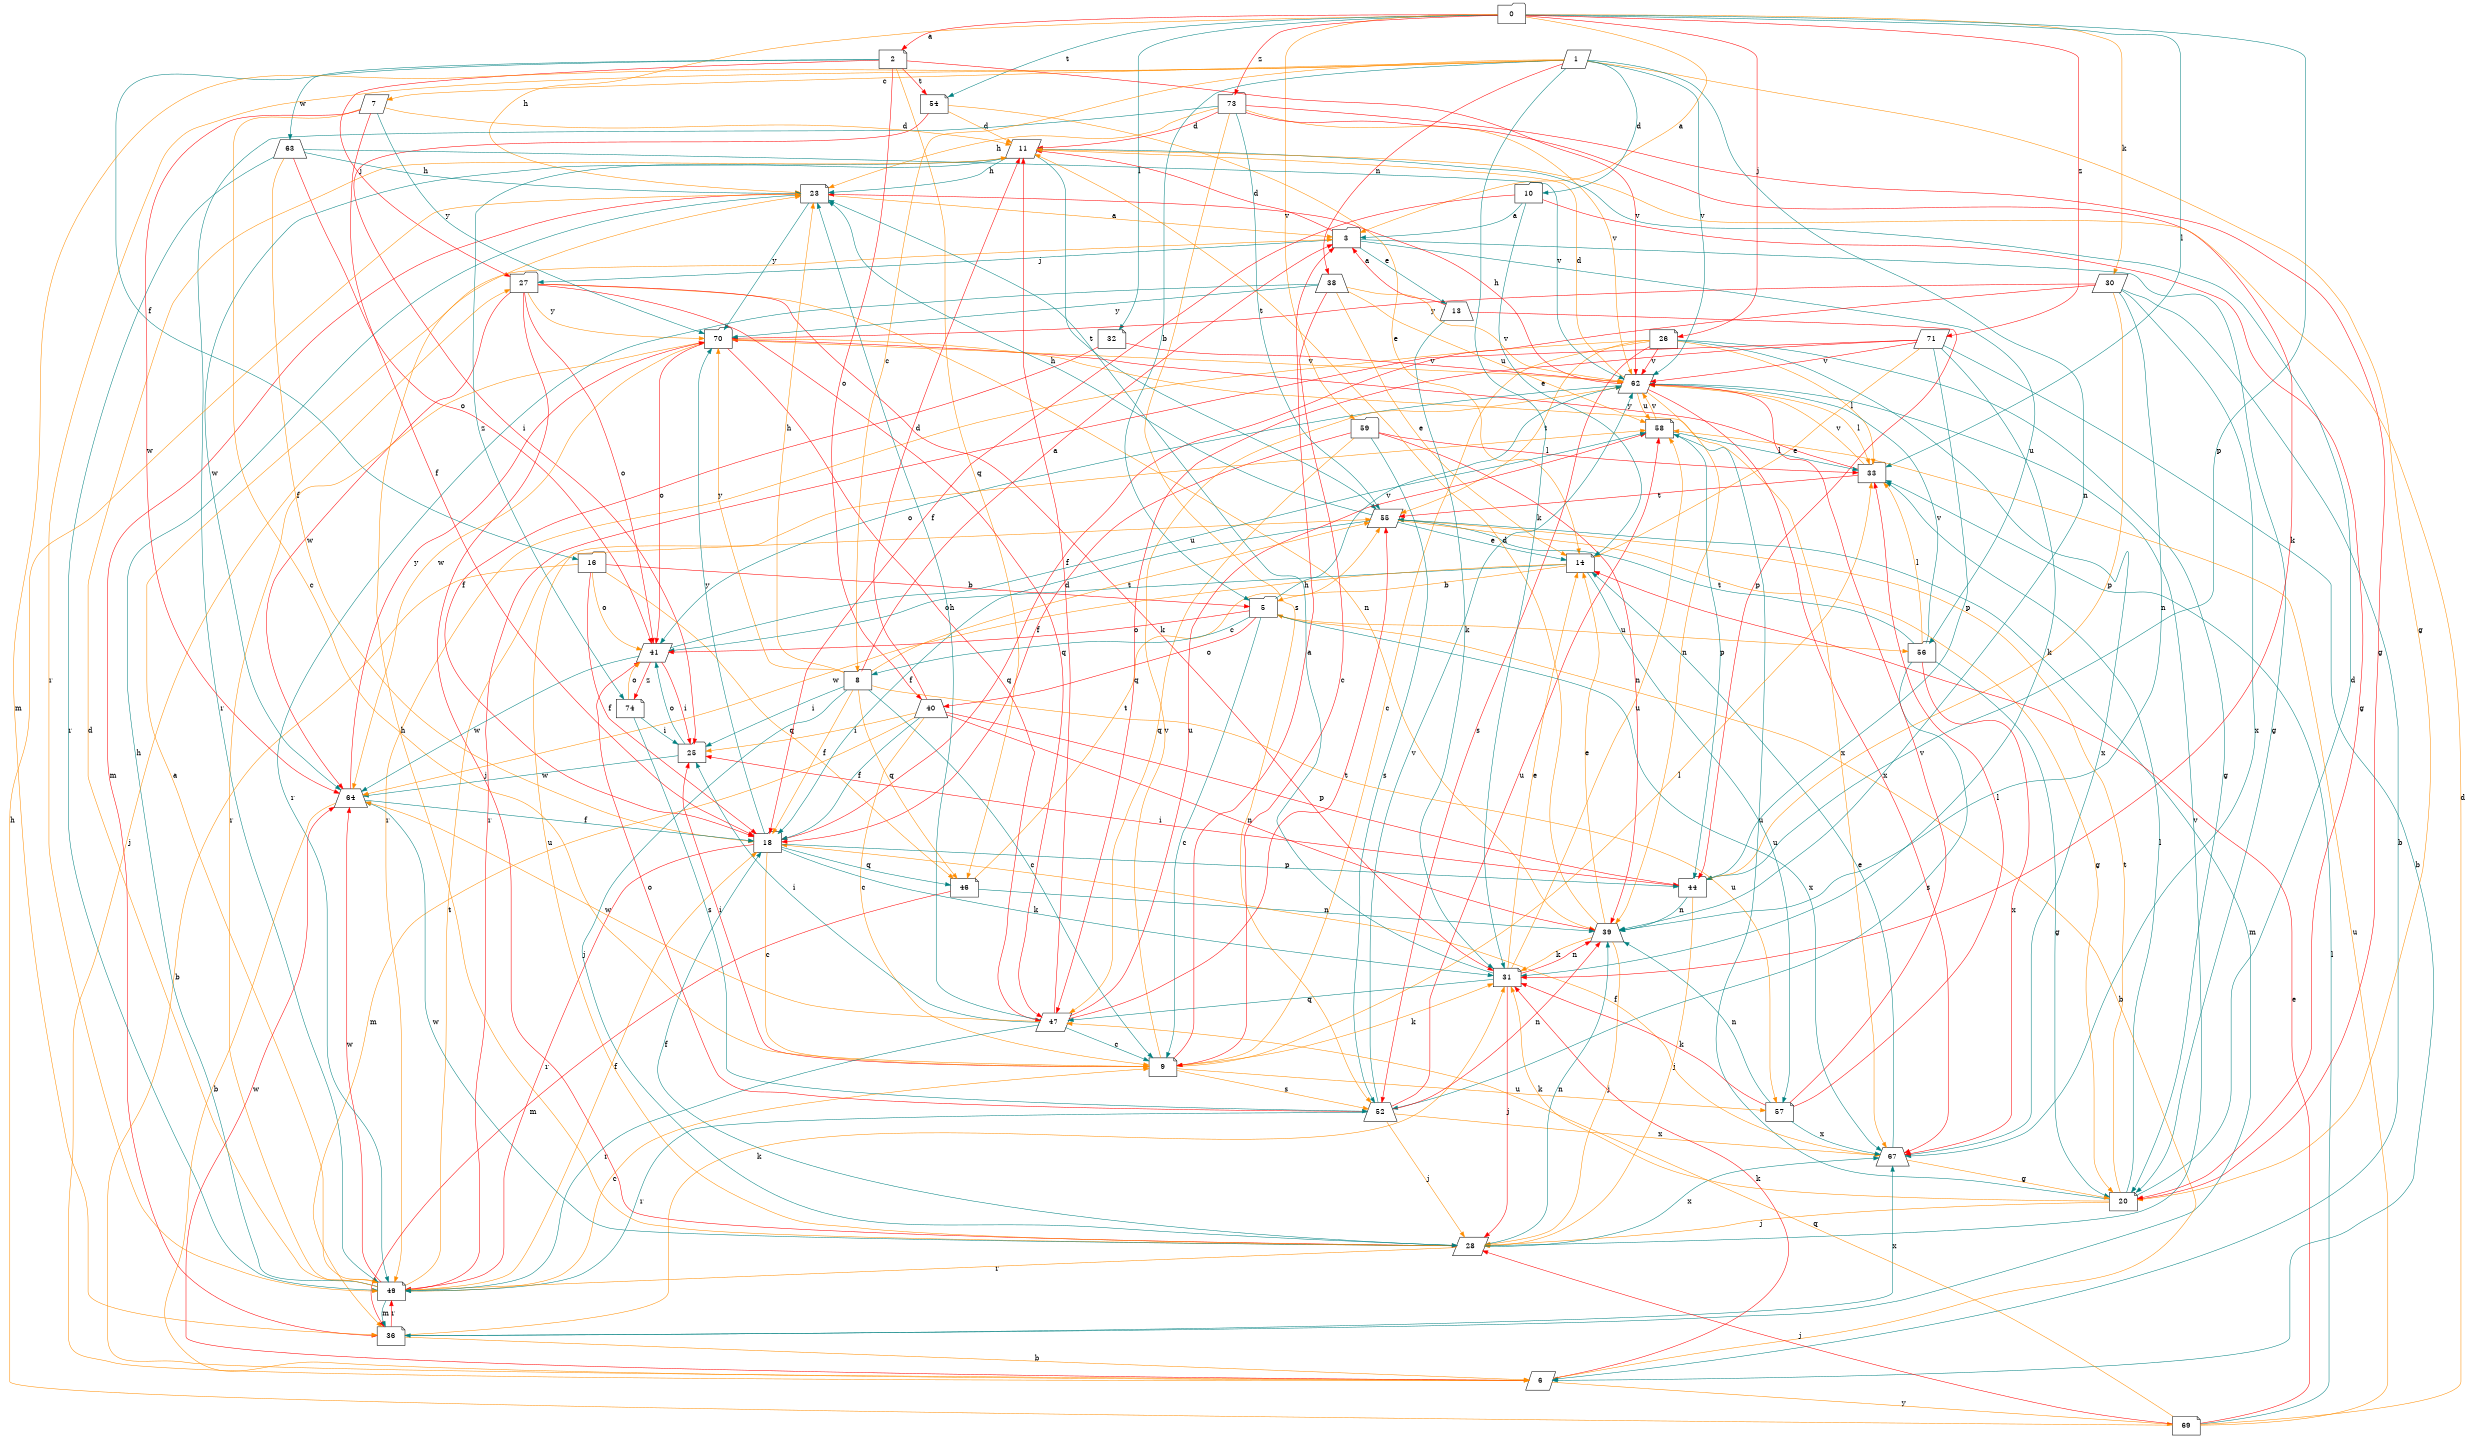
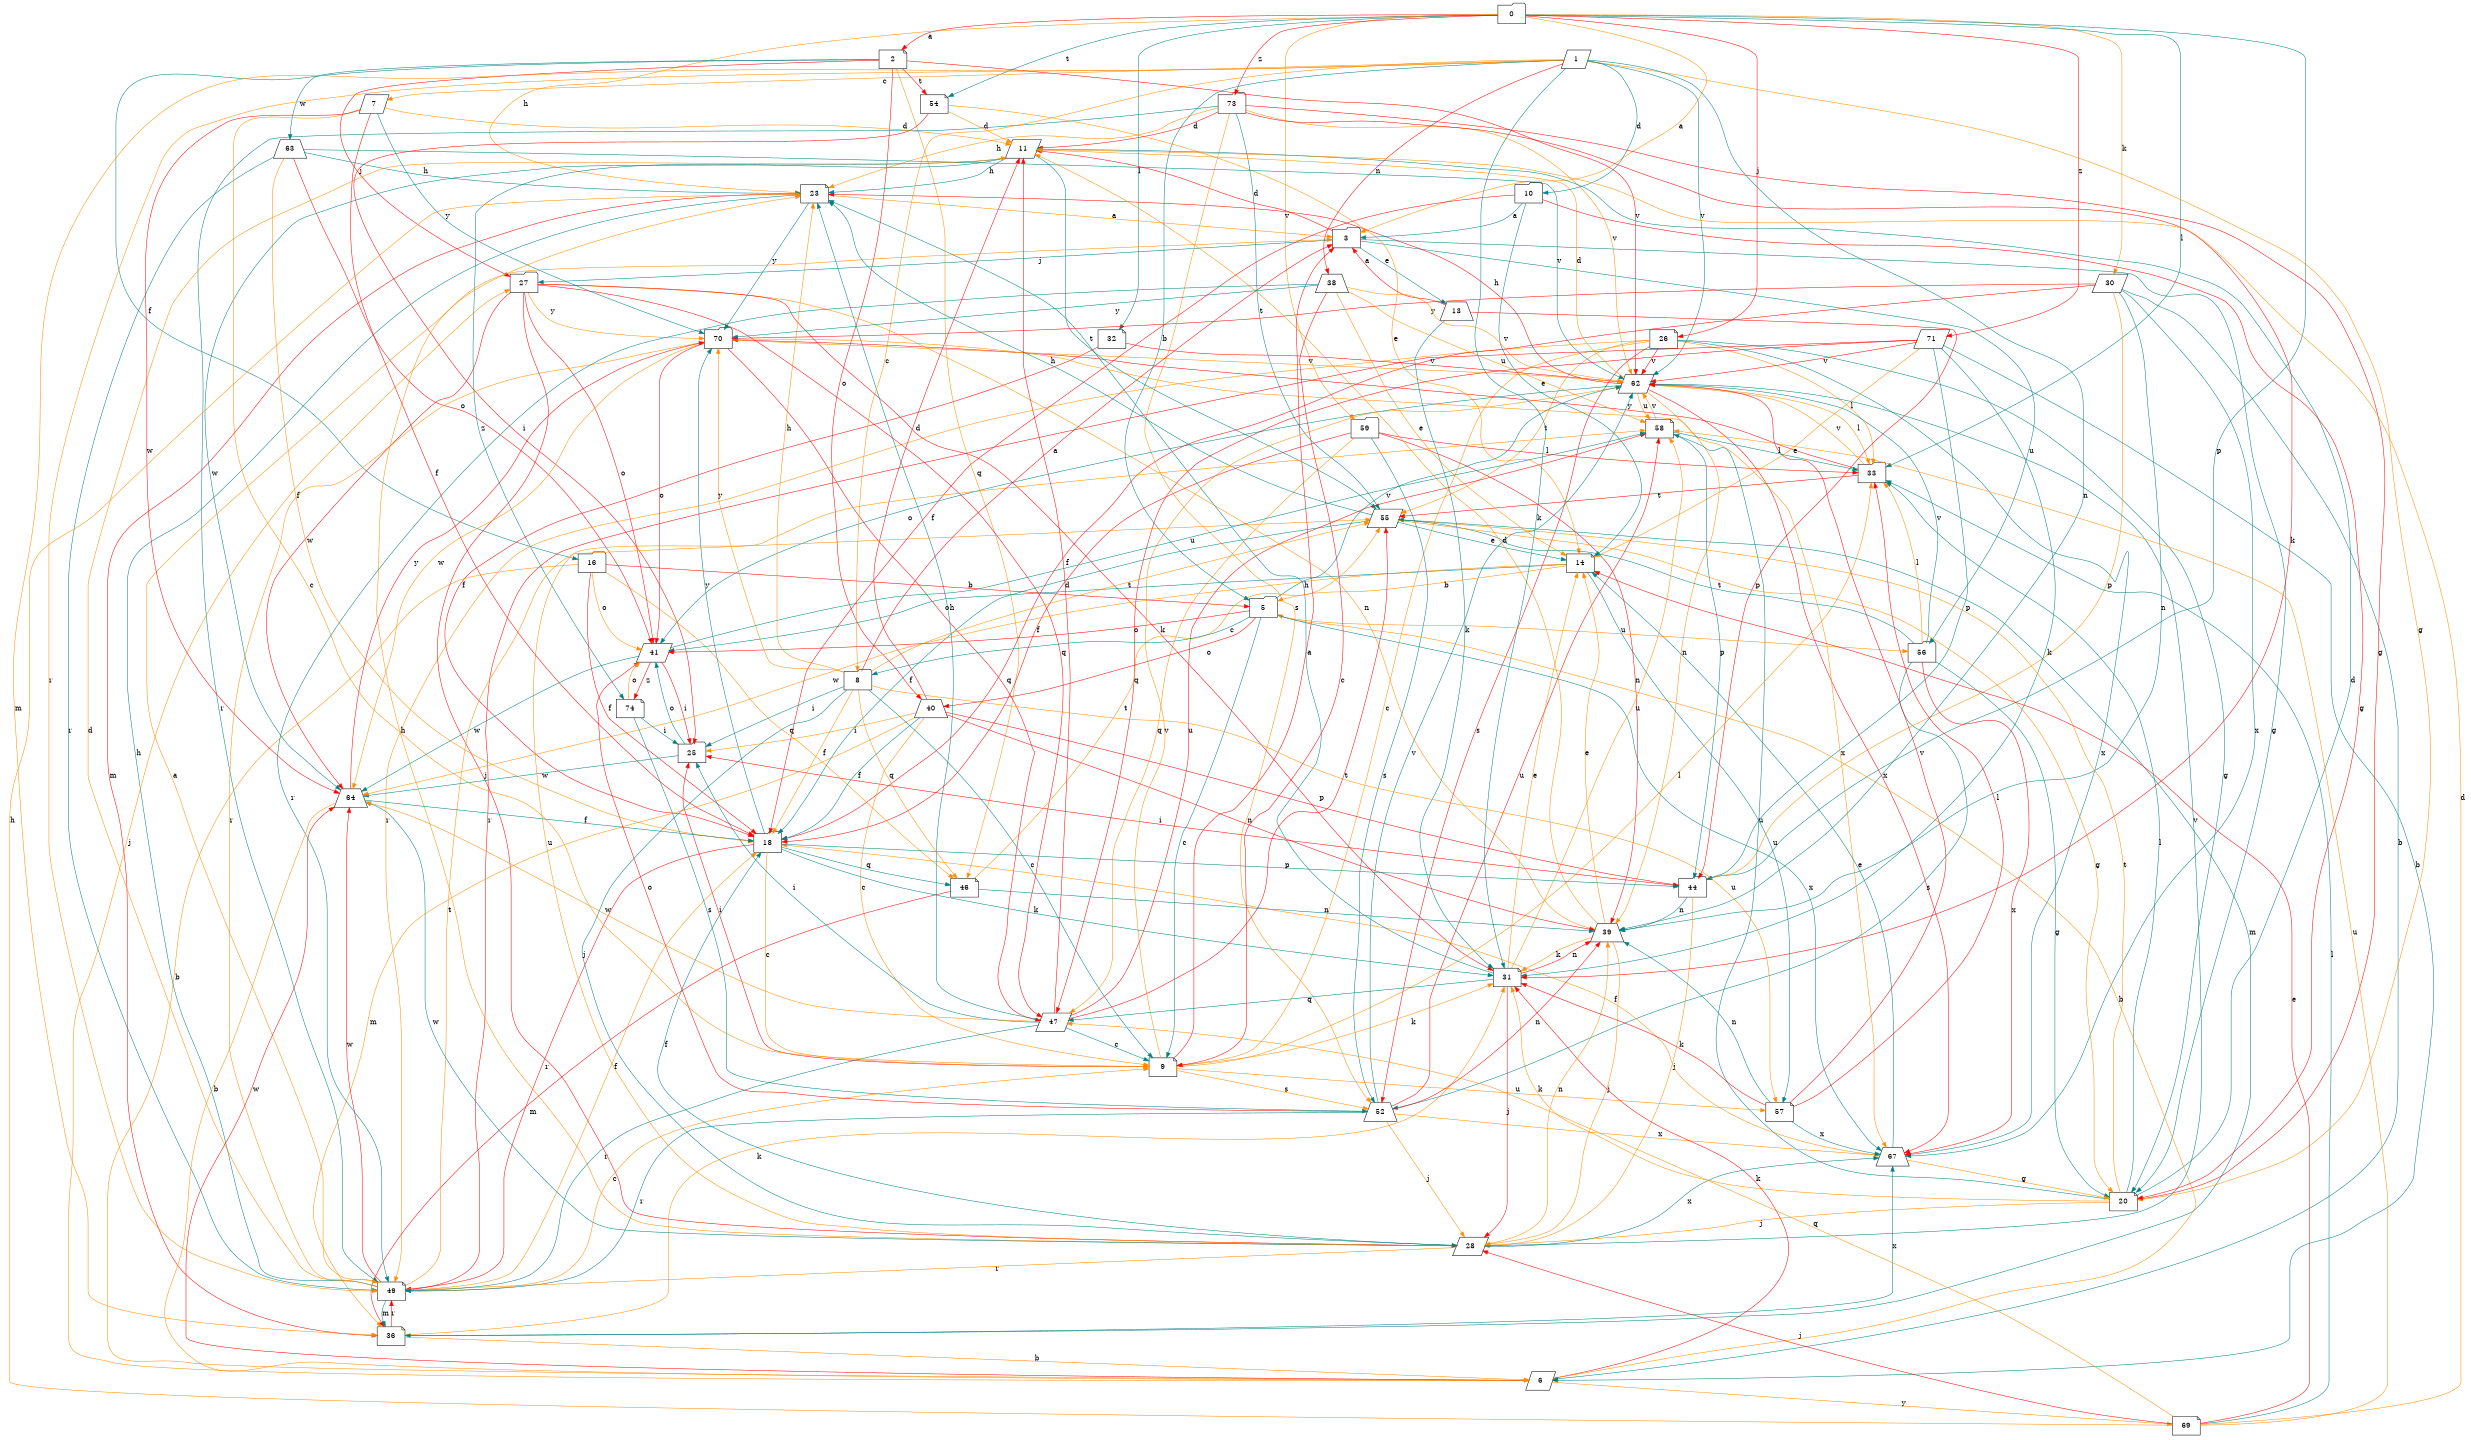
edge "28" -> "39": color teal -> darkorange
